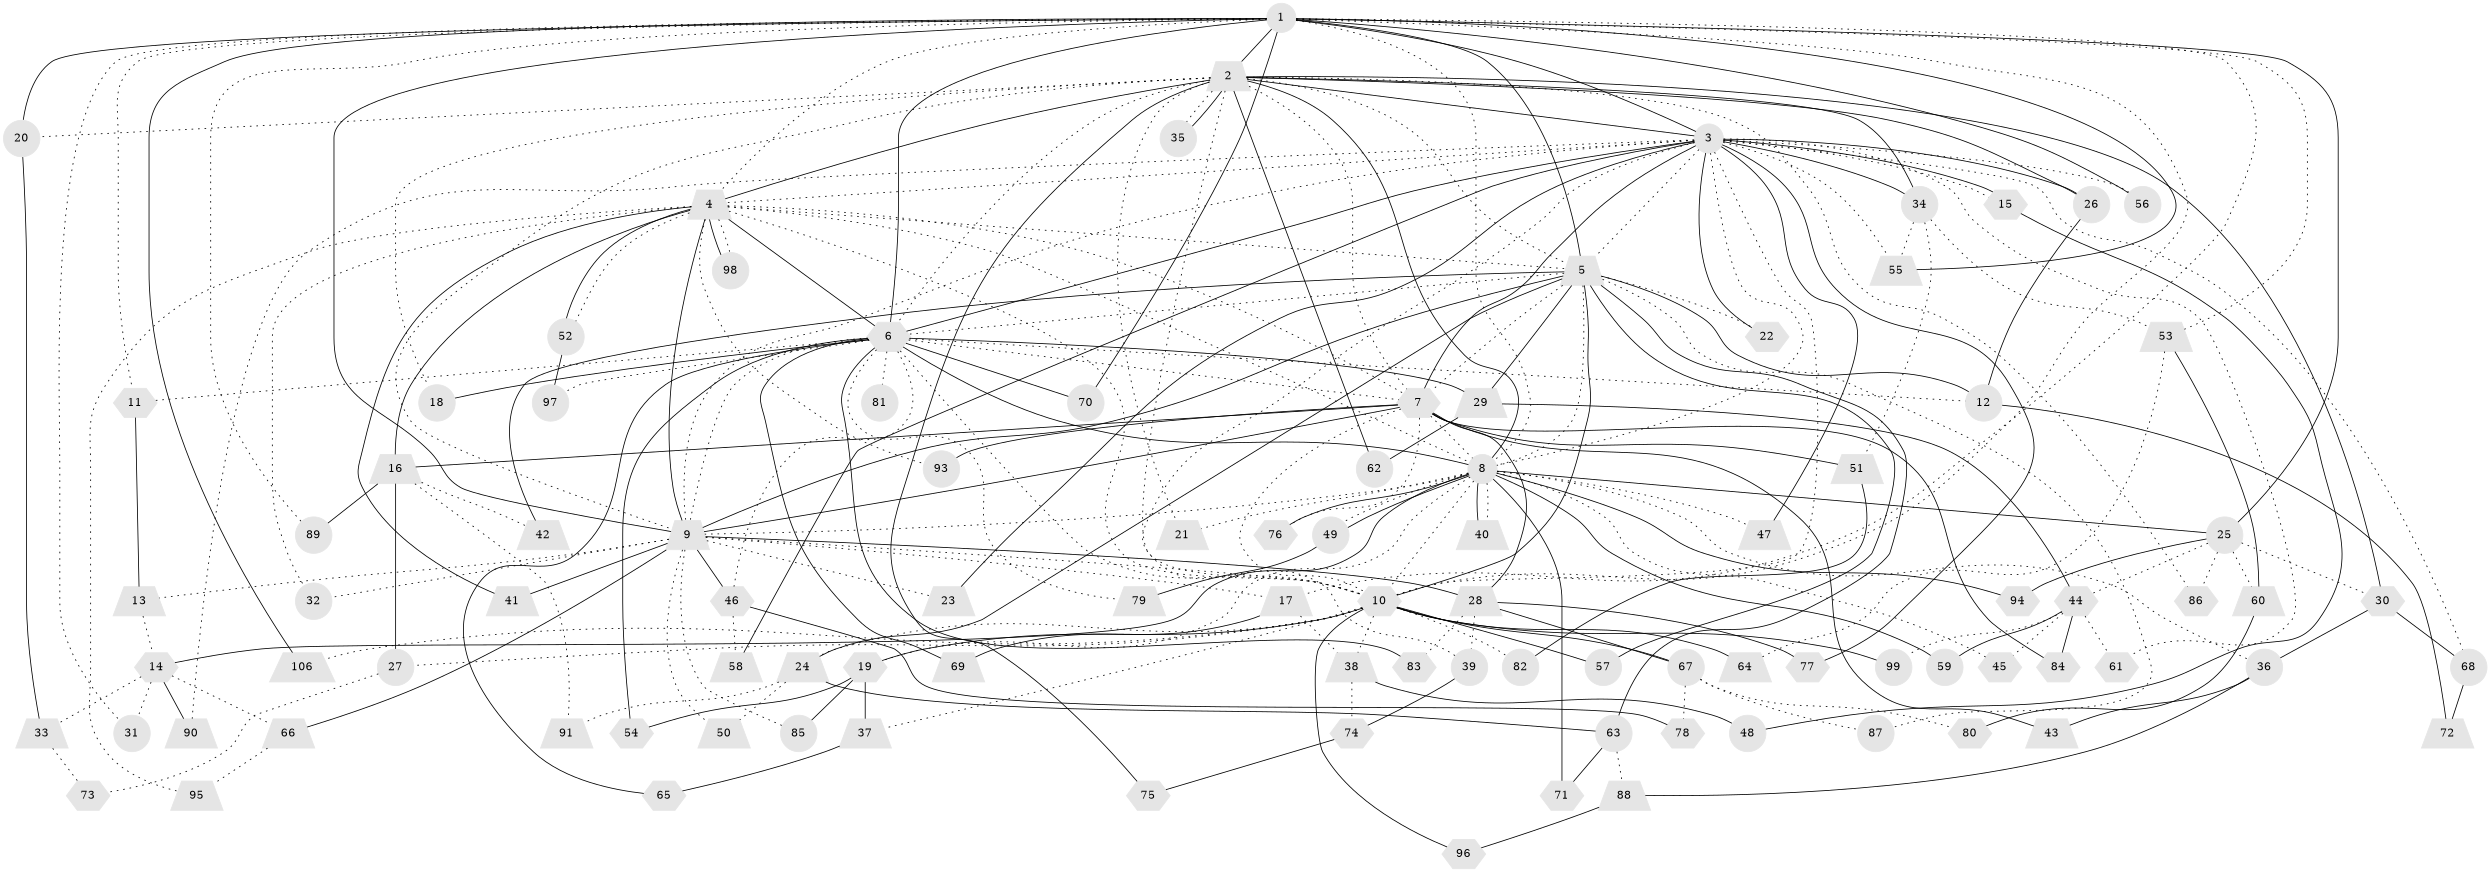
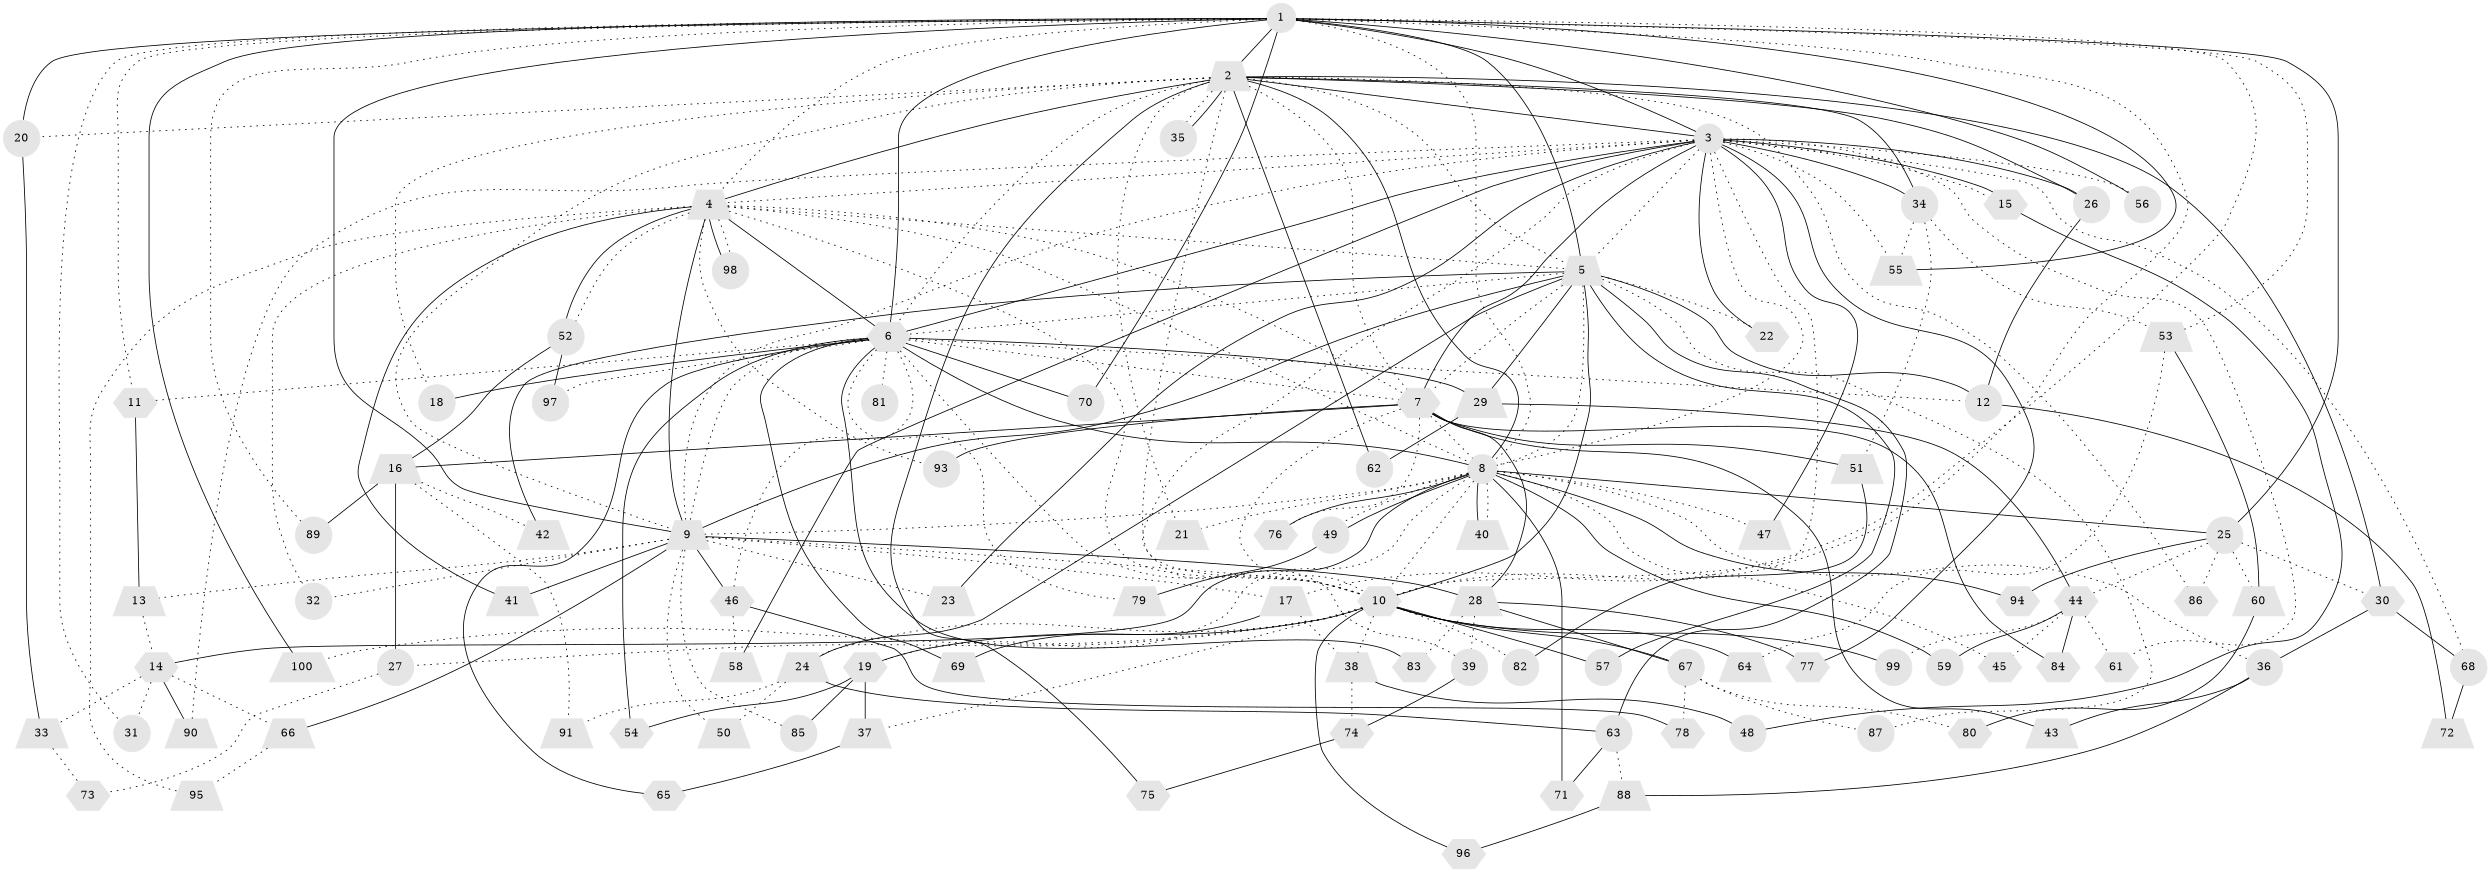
edge "4" -- "16": now "52" -- "16"
edge "7" -- "9": removed
node "106": label "106" -> "100"
